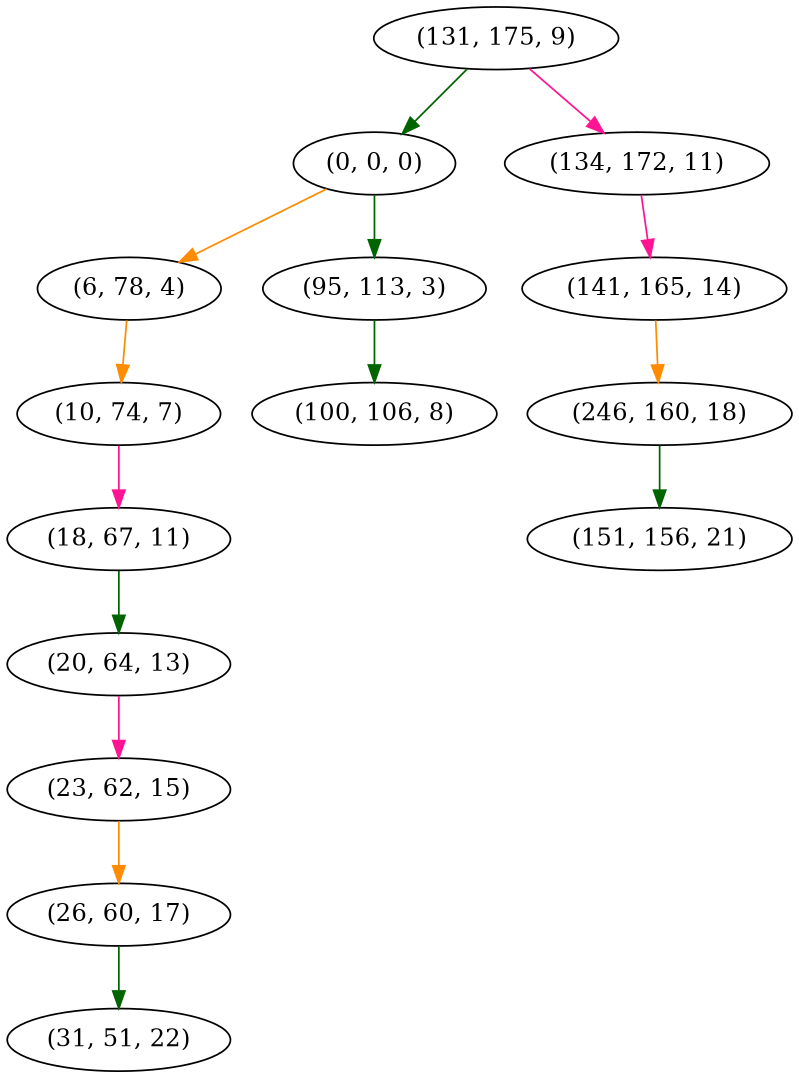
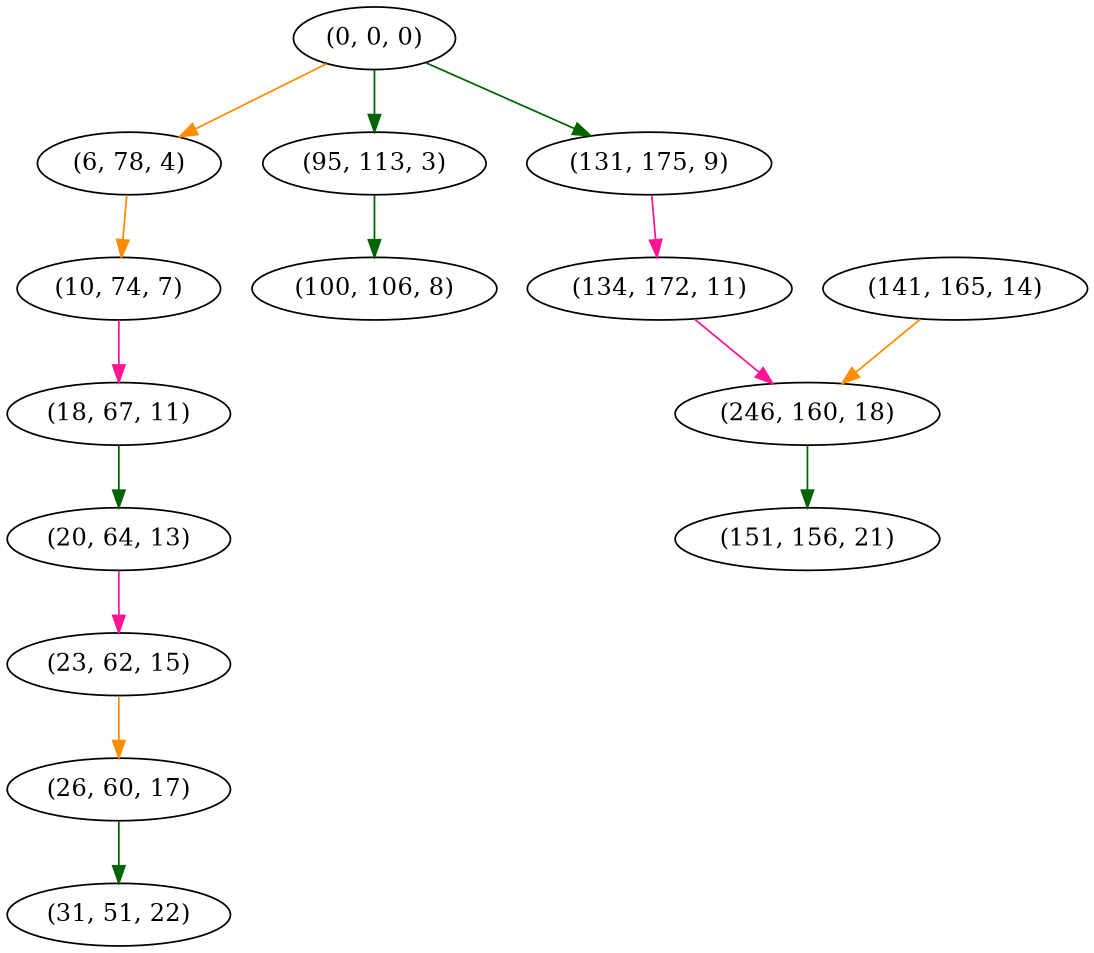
edge "(131, 175, 9)" -> "(0, 0, 0)": reversed
edge "(134, 172, 11)" -> "(141, 165, 14)": now "(134, 172, 11)" -> "(246, 160, 18)"
